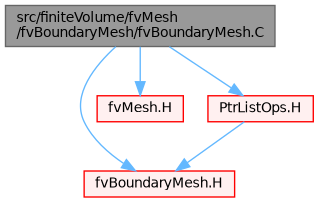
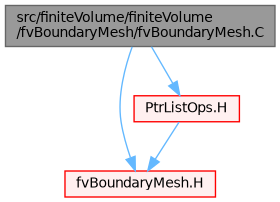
node "src/finiteVolume/fvMesh /fvBoundaryMesh/fvBoundaryMesh.C": label "src/finiteVolume/fvMesh /fvBoundaryMesh/fvBoundaryMesh.C" -> "src/finiteVolume/finiteVolume /fvBoundaryMesh/fvBoundaryMesh.C"
node "fvMesh.H": removed
